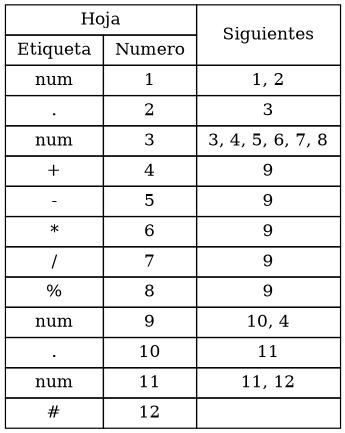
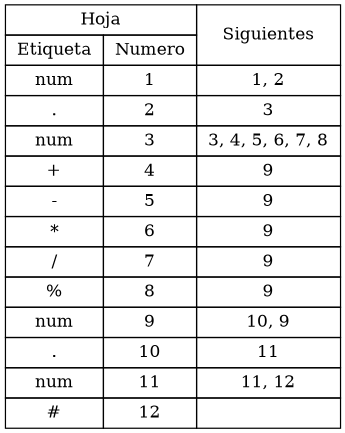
node "Hoja": text "10, 4" -> "10, 9"
